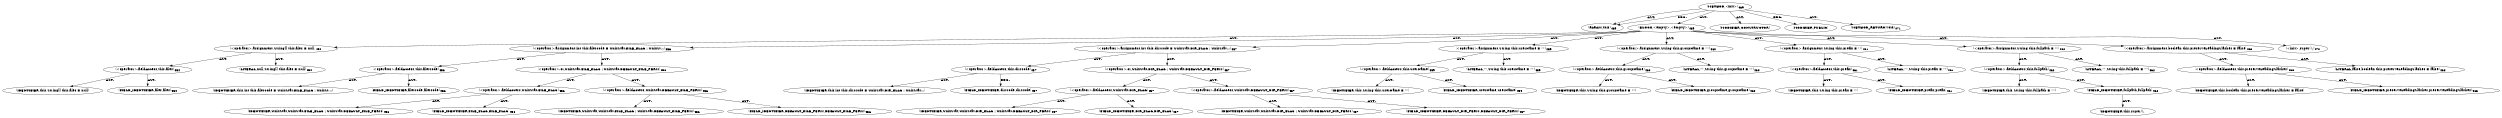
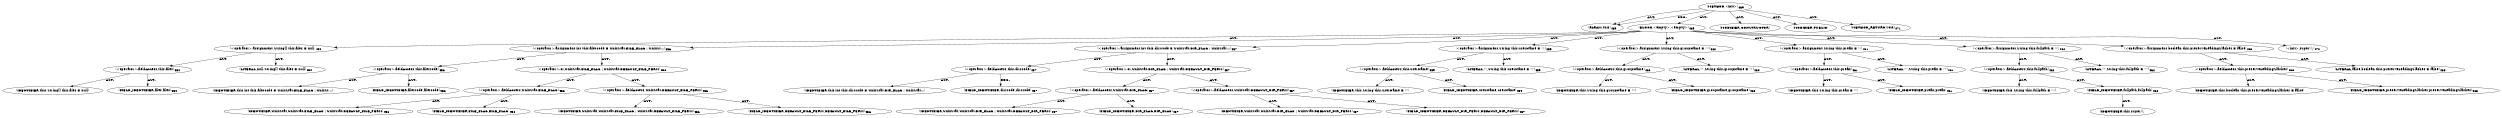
edge "(METHOD,<init>)" -> "(MODIFIER,PUBLIC)": label "DDG: " -> "AST: "
